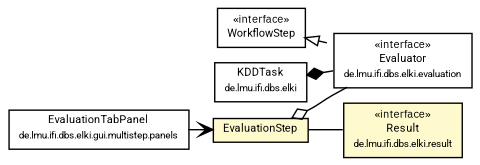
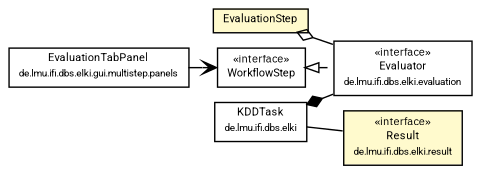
edge "EvaluationTabPanel" -> "EvaluationStep": now "EvaluationTabPanel" -> "WorkflowStep"
edge "EvaluationStep" -- "Result": now "KDDTask" -- "Result"
